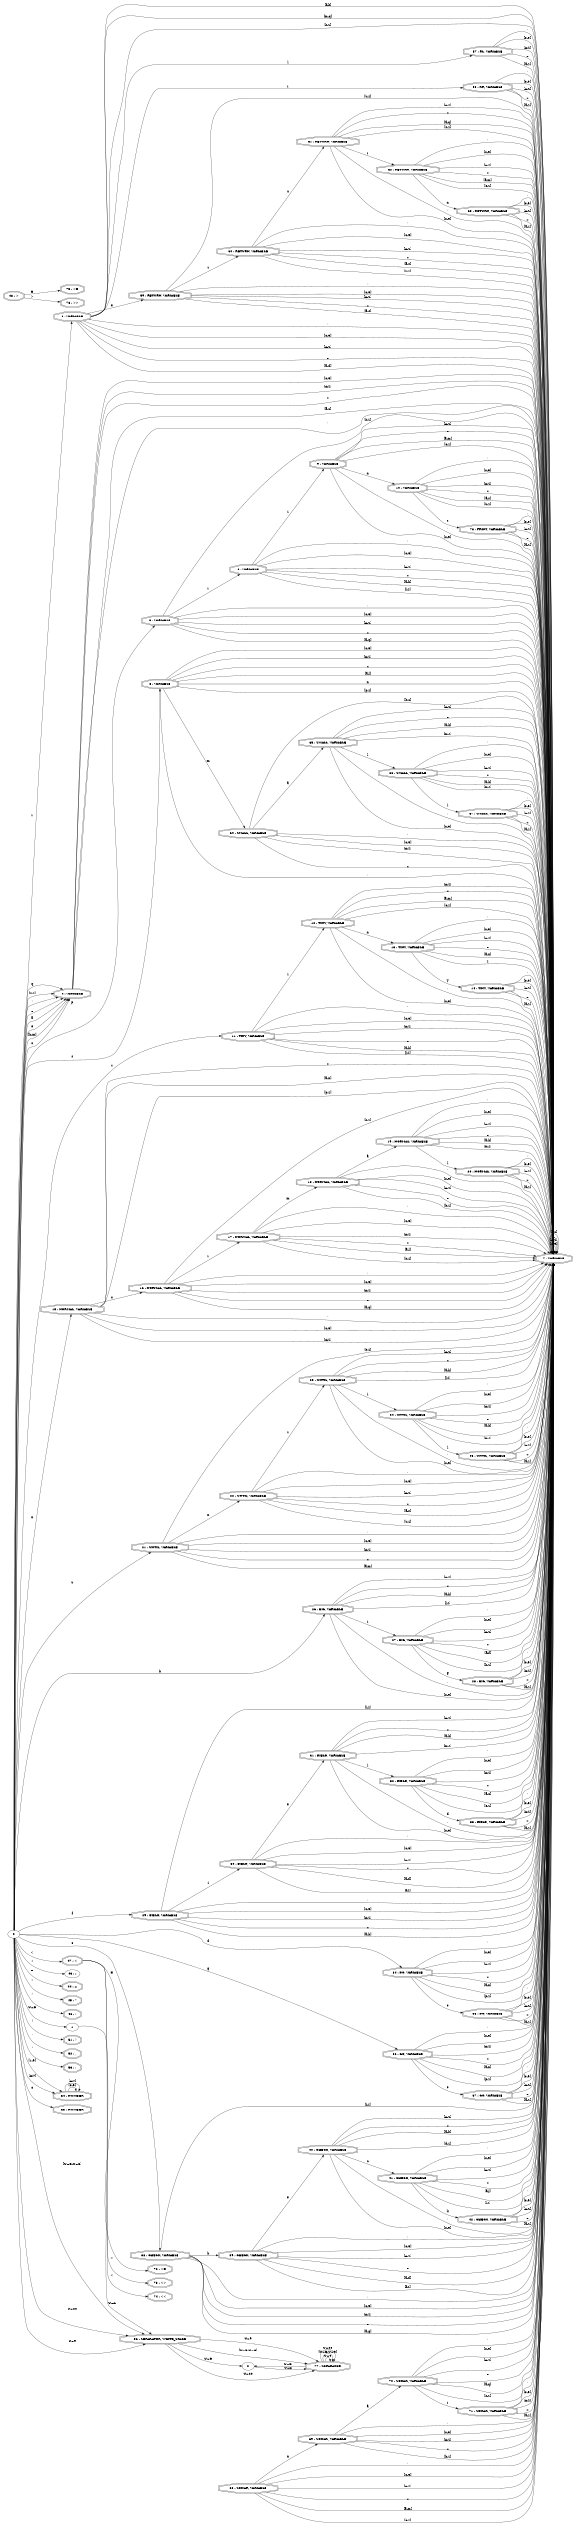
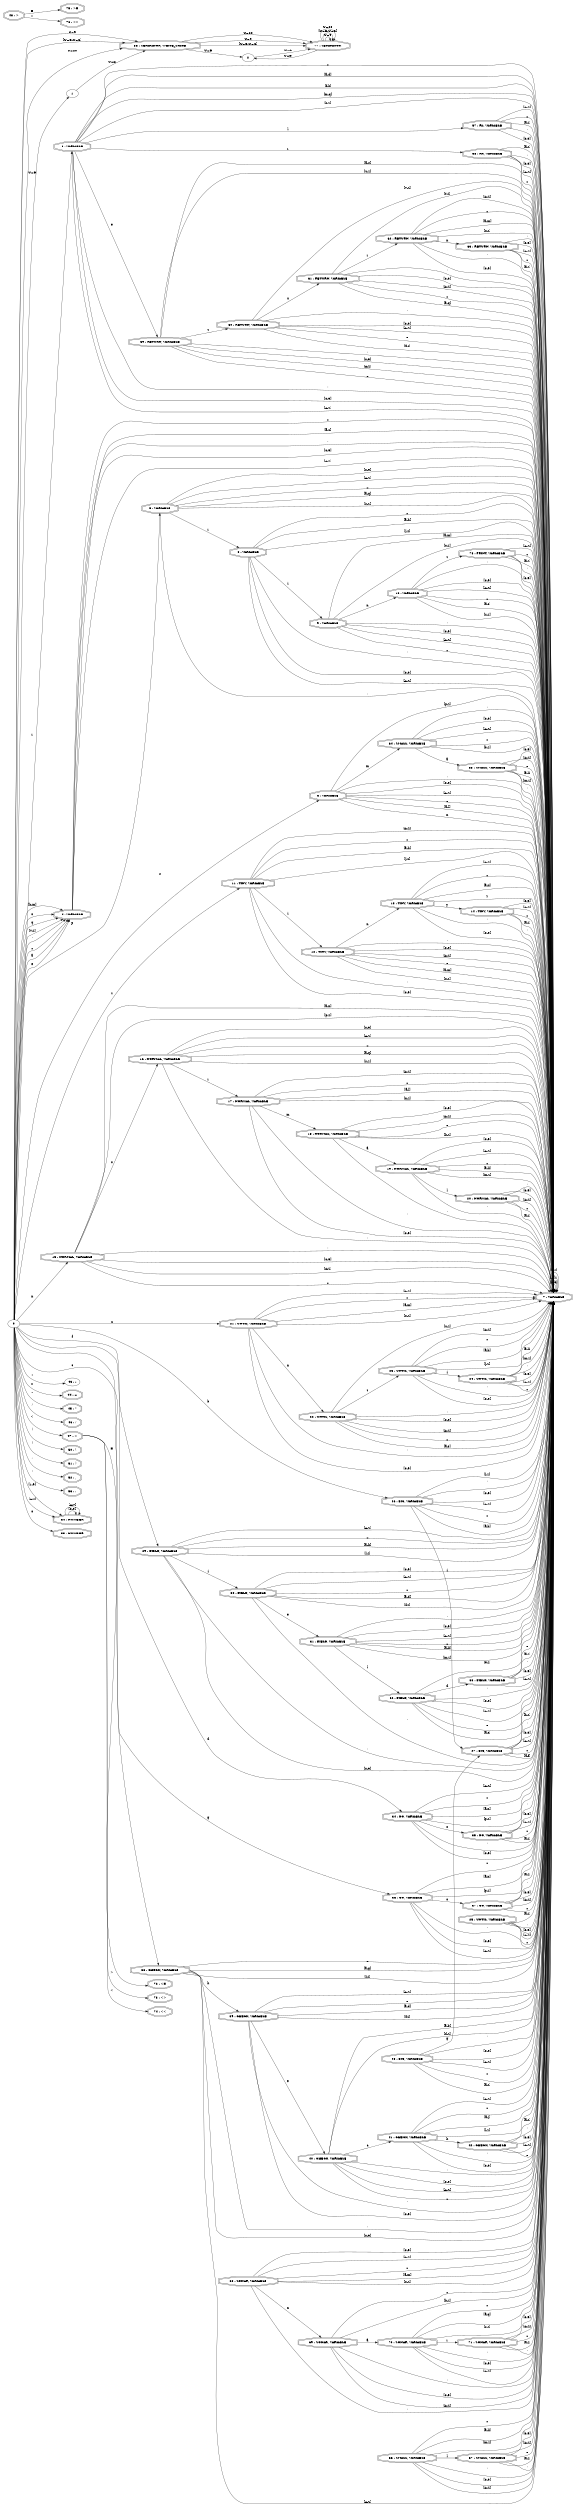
edge "65 : SMALL, VARIABLE" -> "66 : SMALL, VARIABLE": removed, label "l"
edge "24 : UNTIL, VARIABLE" -> "25 : UNTIL, VARIABLE": removed, label "l"
node "50 : (": added
edge "27 : BIG, VARIABLE" -> "28 : BIG, VARIABLE": reversed
